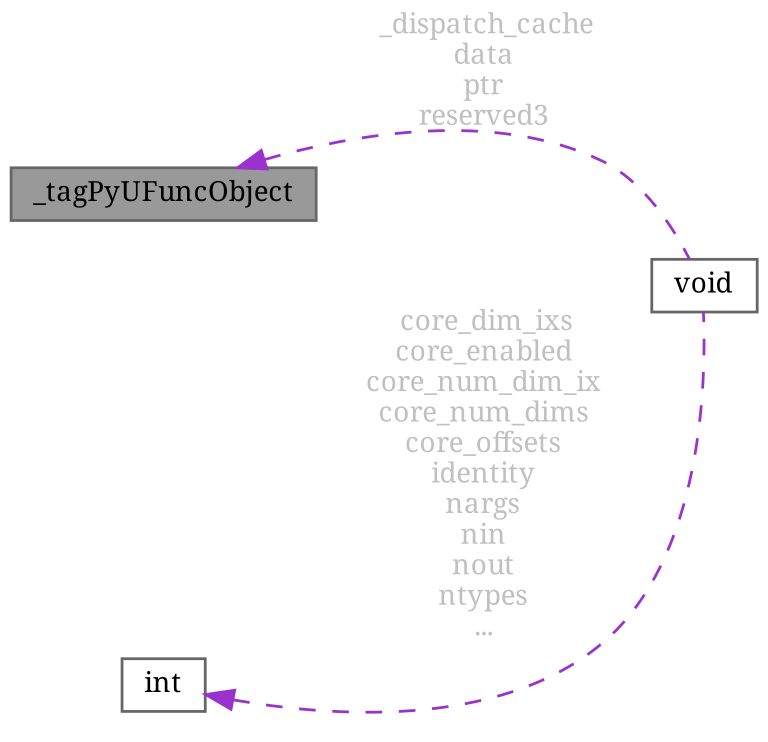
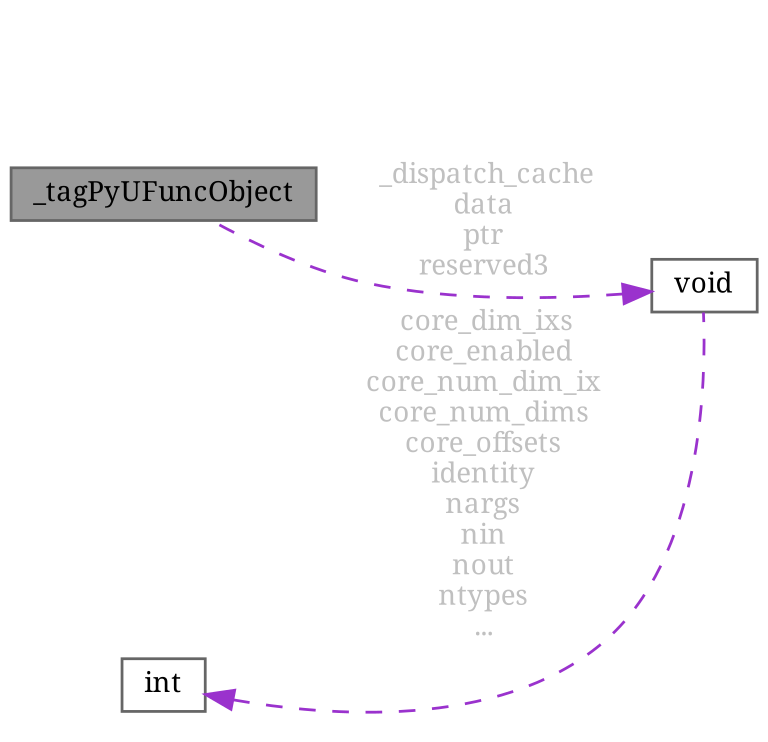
edge "void" -> "_tagPyUFuncObject": reversed
